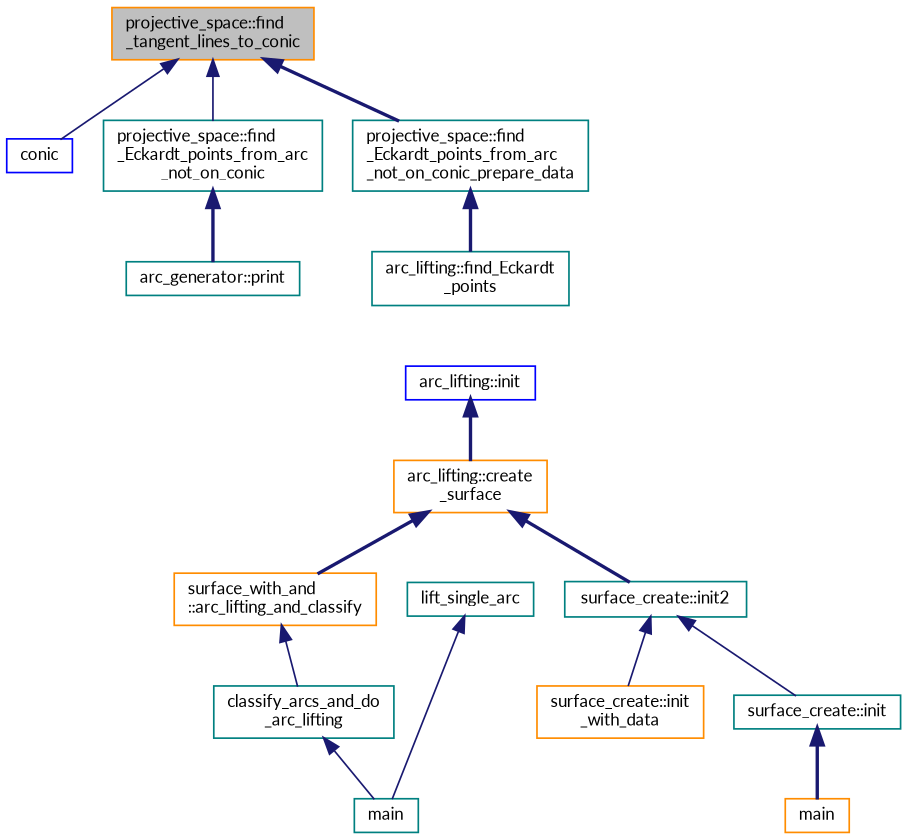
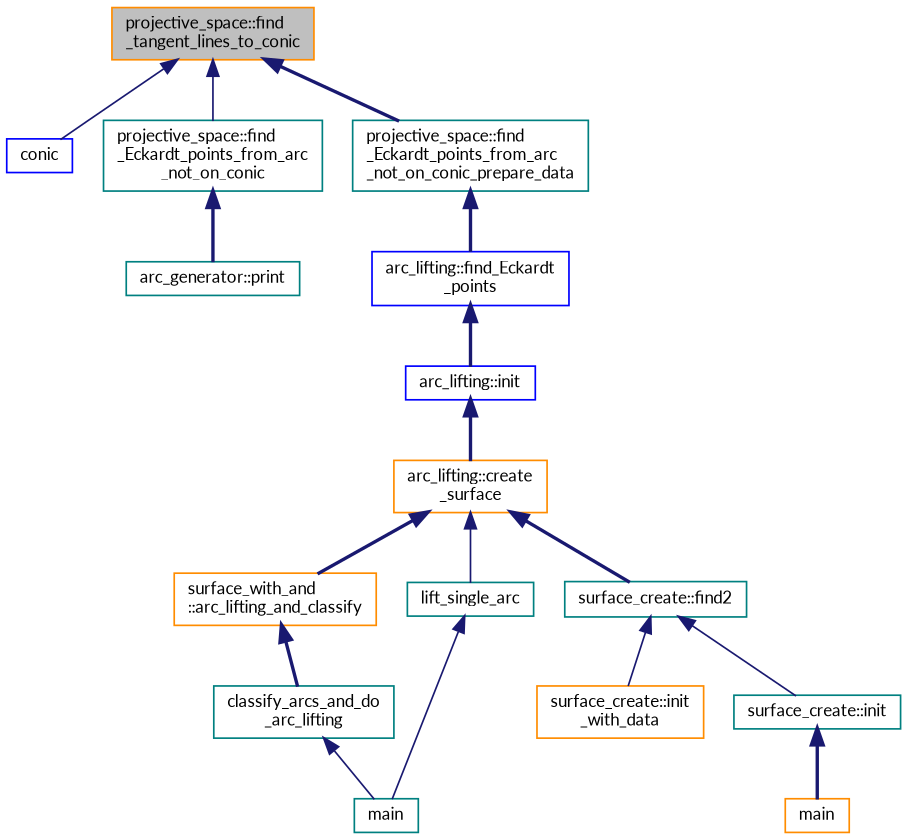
node "arc_lifting::find_Eckardt _points": color teal -> blue
edge "arc_lifting::init" -> "arc_lifting::find_Eckardt _points": added
edge "lift_single_arc" -> "arc_lifting::create _surface": added
node "surface_create::init2": label "surface_create::init2" -> "surface_create::find2"
edge "classify_arcs_and_do _arc_lifting" -> "surface_with_and ::arc_lifting_and_classify": style solid -> bold
